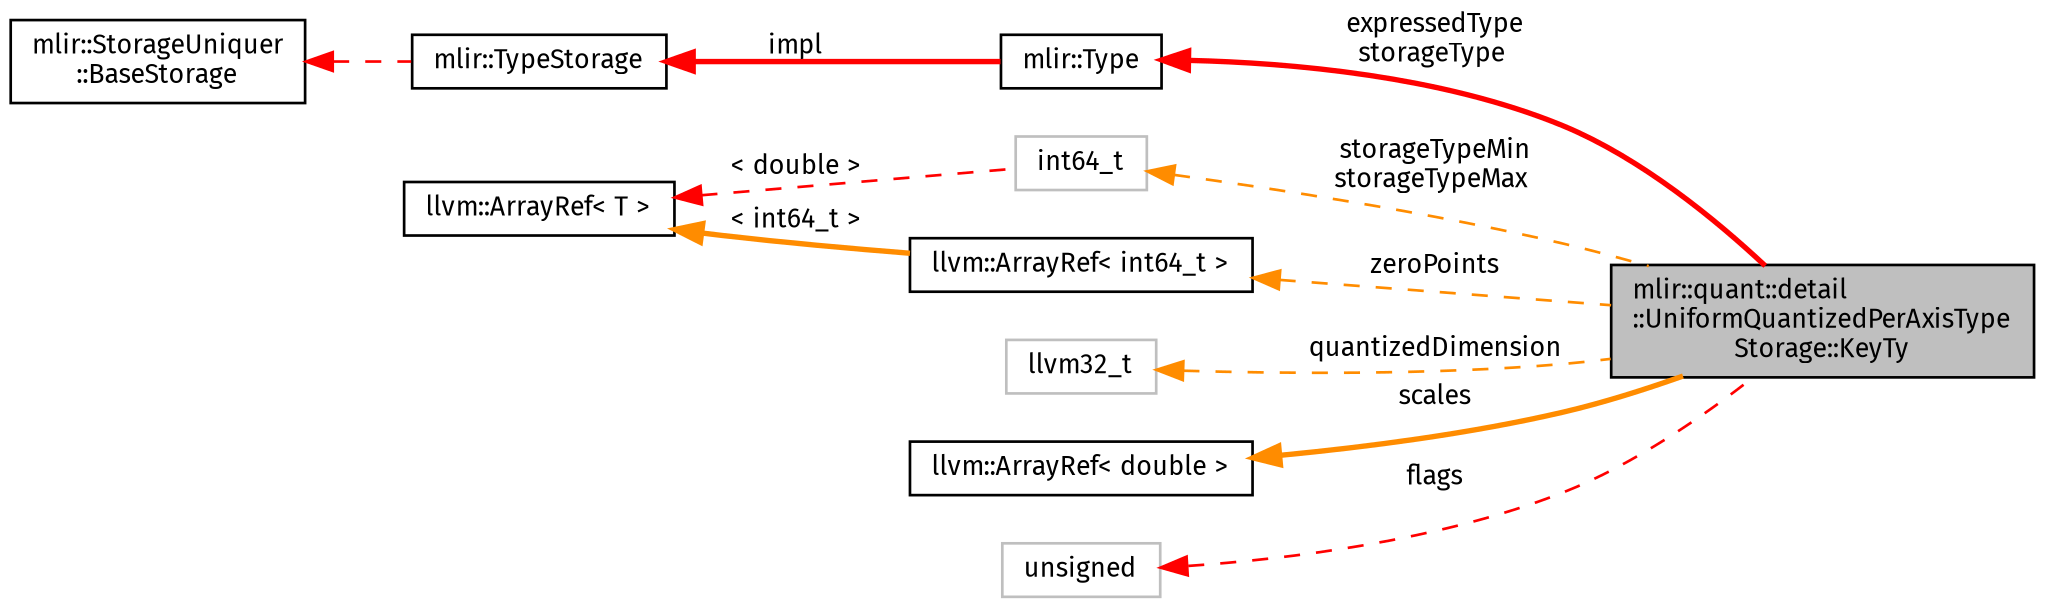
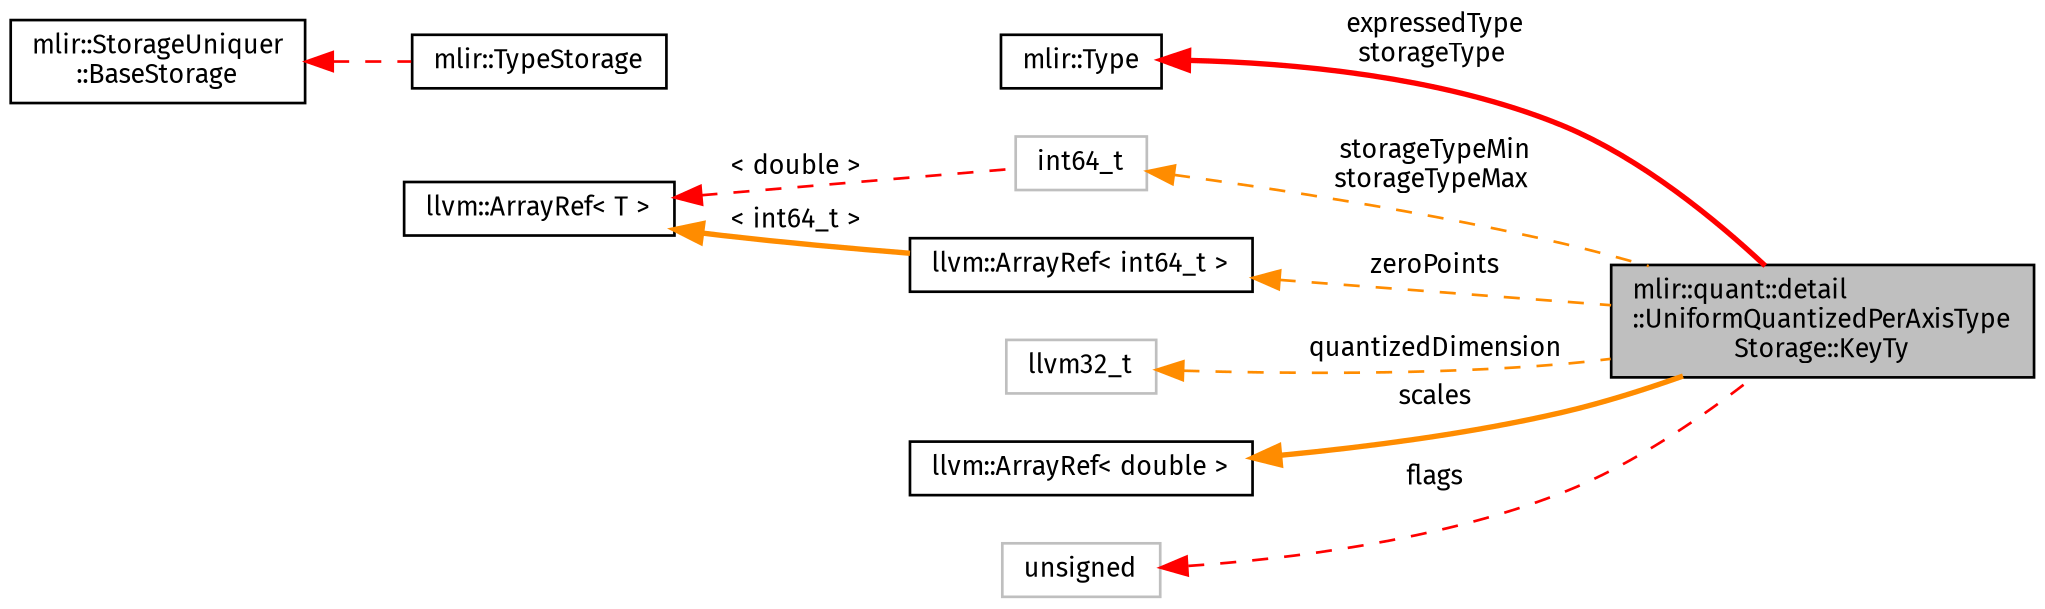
edge "mlir::Type" -> "mlir::TypeStorage": removed, label "impl"
